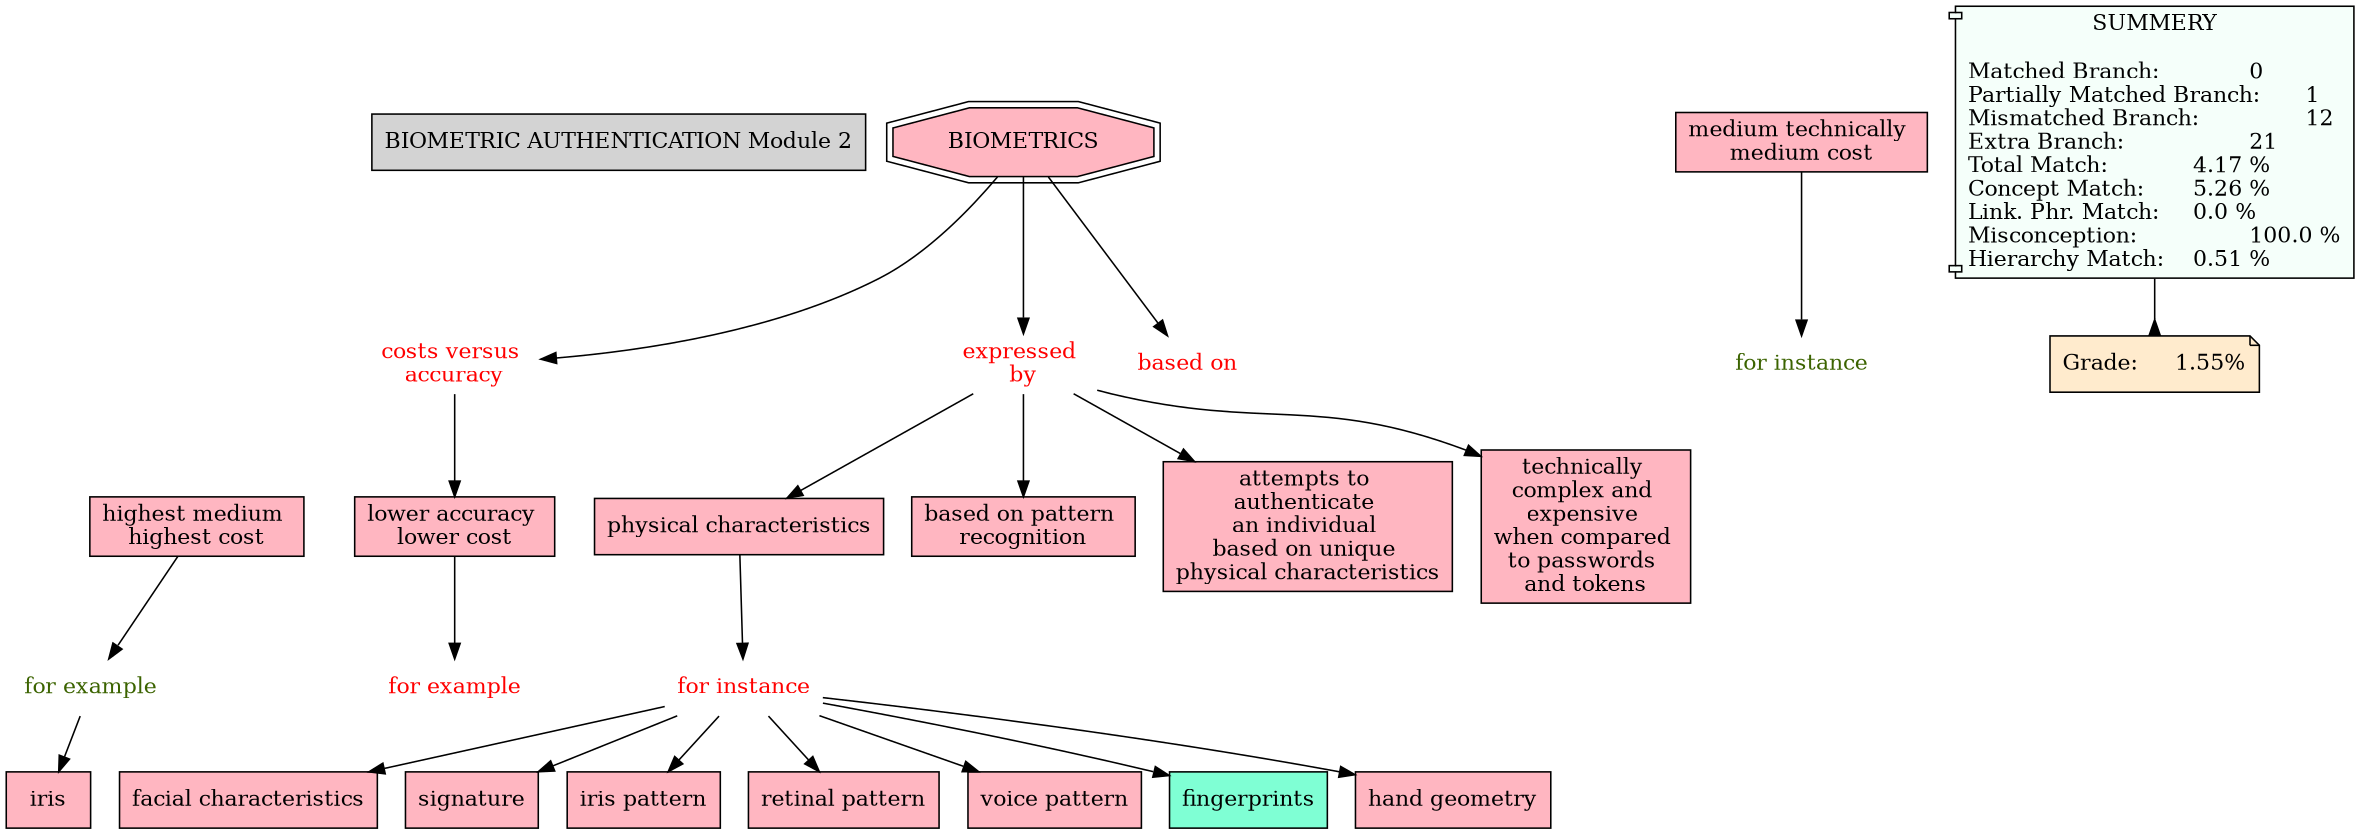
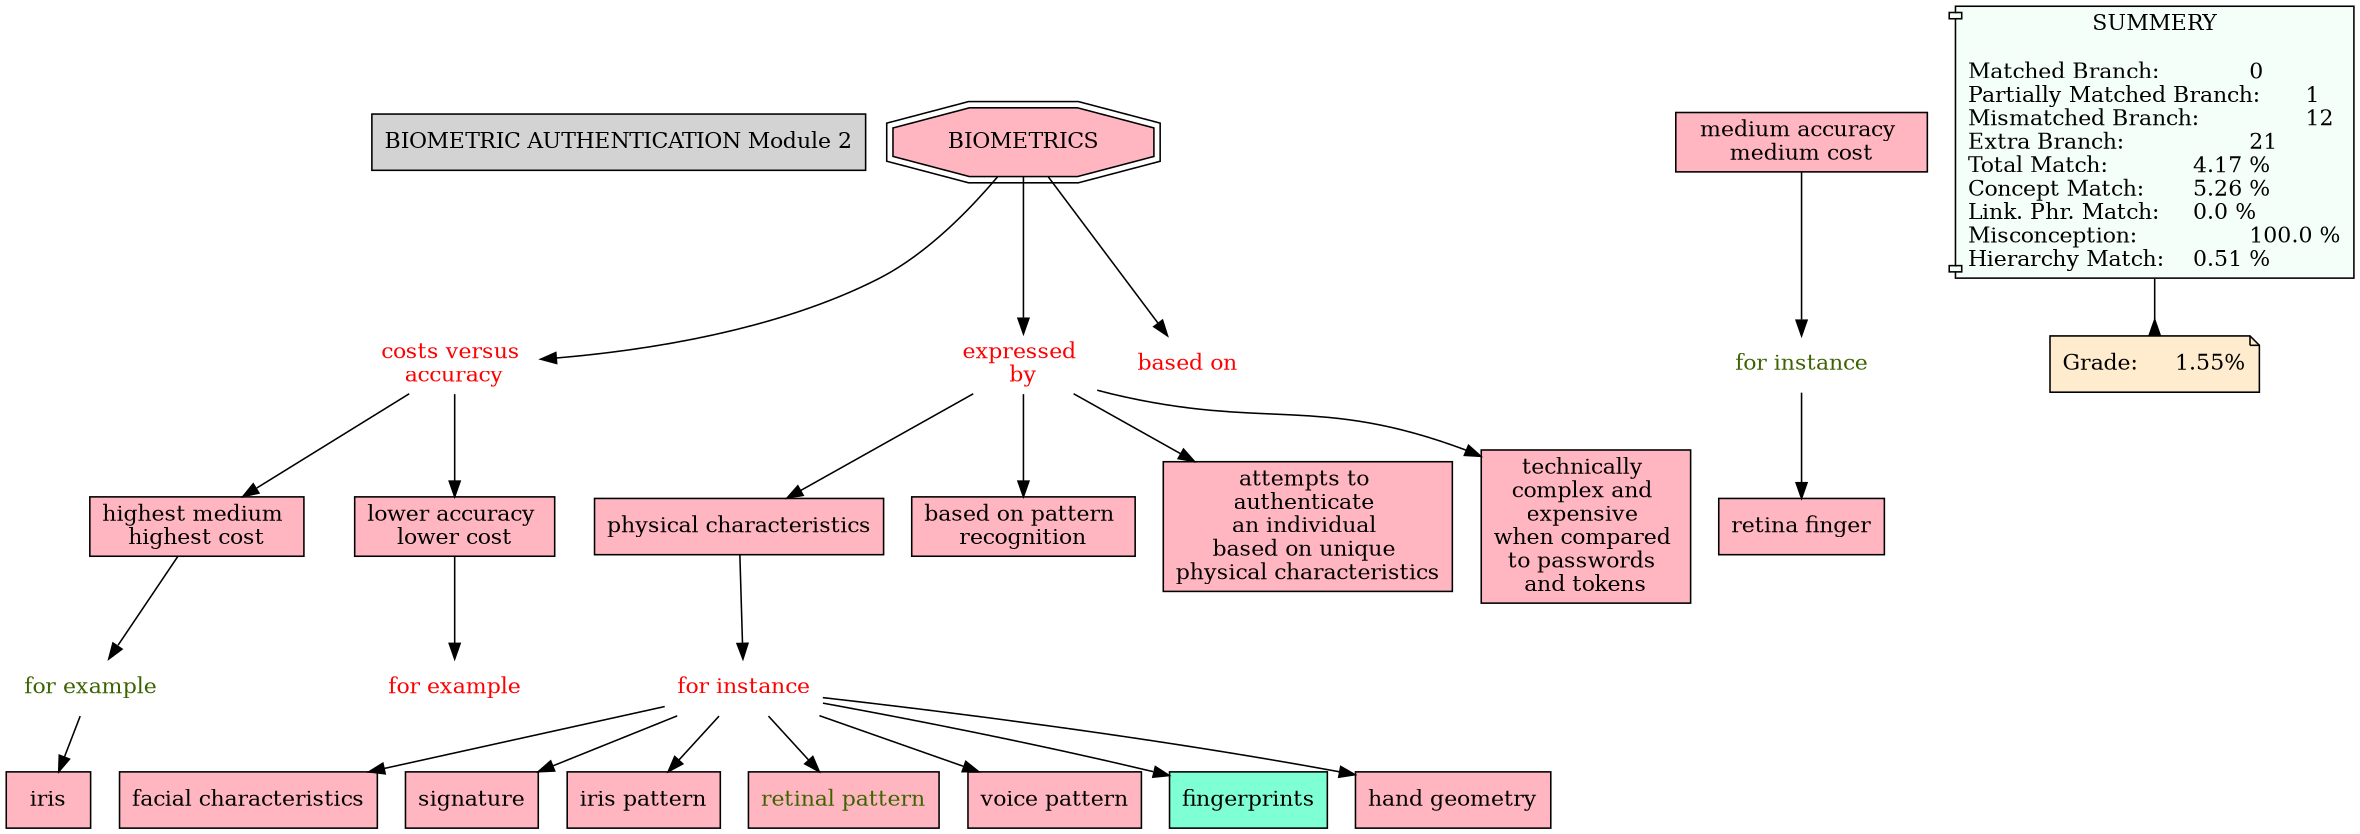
node "medium technically medium cost": label "medium technically medium cost" -> "medium accuracy medium cost"
edge "costs versus accuracy" -> "highest medium highest cost": added
node "retina finger": added
node "retinal pattern": fontcolor black -> #3b6300
